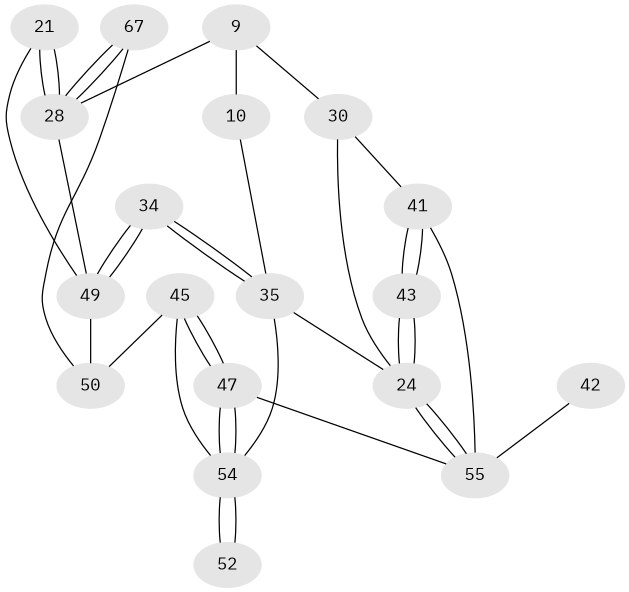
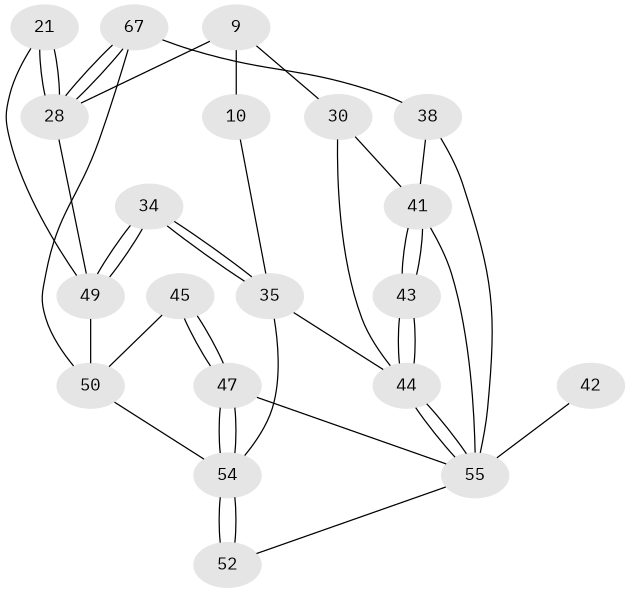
node "38": added
node "24": label "24" -> "44"
edge "45" -- "54": now "50" -- "54"
edge "55" -- "52": added
